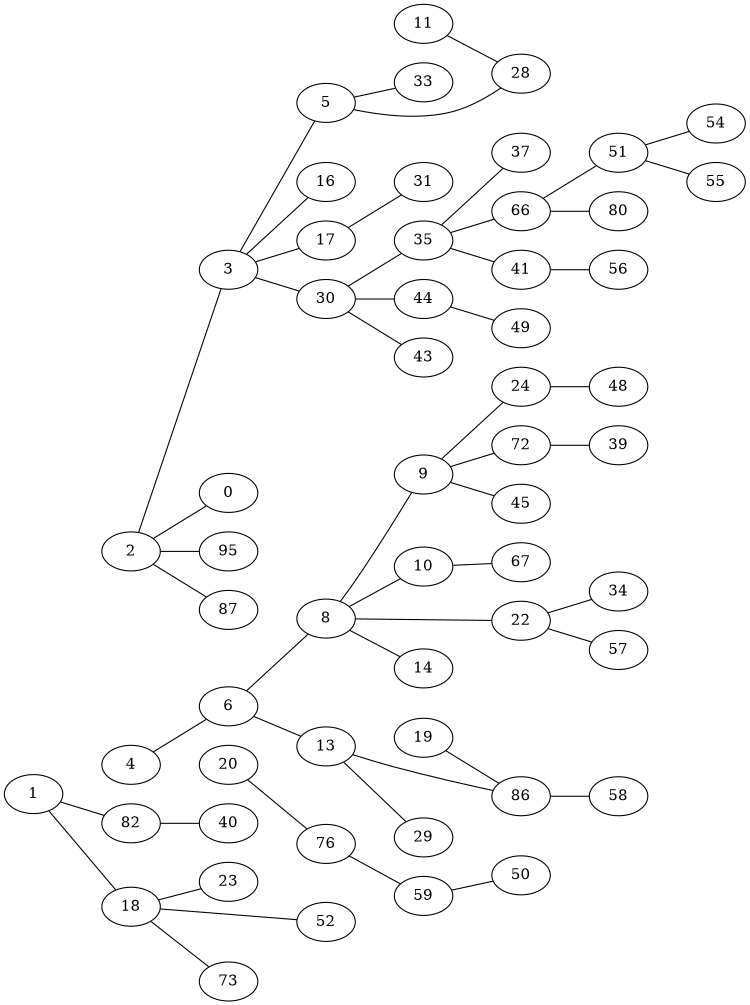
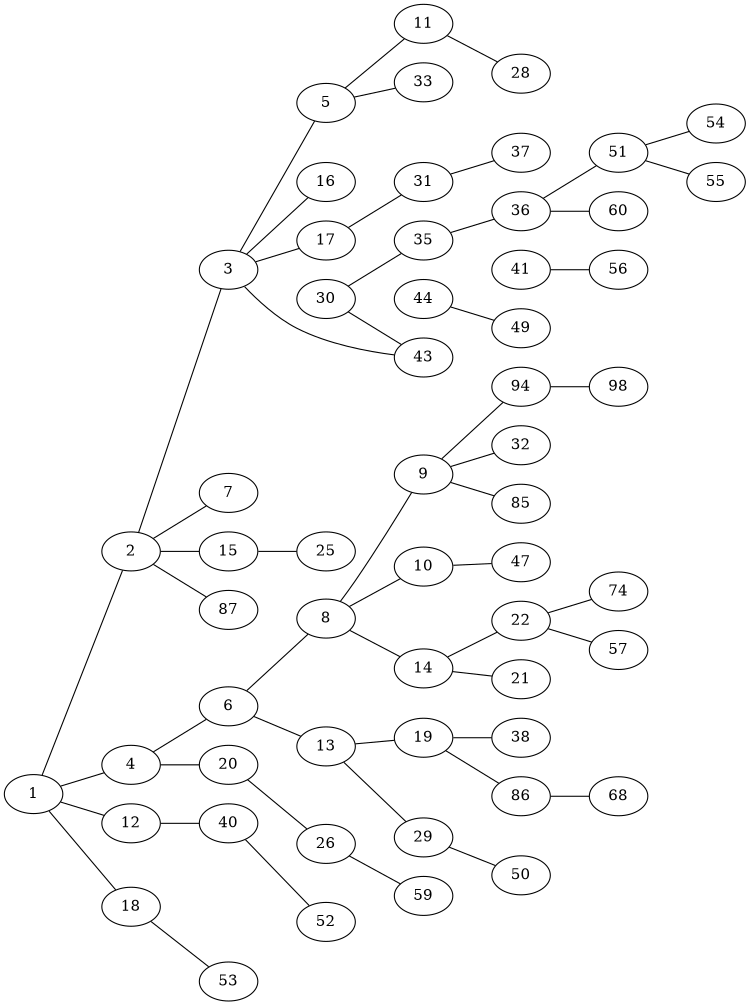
edge "28" -- "5": now "11" -- "5"
edge "37" -- "35": now "37" -- "31"
node "66": label "66" -> "36"
node "80": label "80" -> "60"
edge "35" -- "41": removed
edge "3" -- "30": now "3" -- "43"
edge "30" -- "44": removed
node "24": label "24" -> "94"
node "48": label "48" -> "98"
node "72": label "72" -> "32"
node "39": removed
node "0": label "0" -> "7"
node "45": label "45" -> "85"
node "95": label "95" -> "15"
node "25": added
node "67": label "67" -> "47"
node "34": label "34" -> "74"
edge "8" -- "22": now "14" -- "22"
edge "2" -- "1": added
node "21": added
node "38": added
edge "4" -- "20": added
edge "13" -- "86": now "13" -- "19"
edge "4" -- "1": added
node "58": label "58" -> "68"
node "82": label "82" -> "12"
node "76": label "76" -> "26"
node "23": removed
edge "50" -- "59": now "50" -- "29"
edge "18" -- "52": now "40" -- "52"
node "73": label "73" -> "53"
